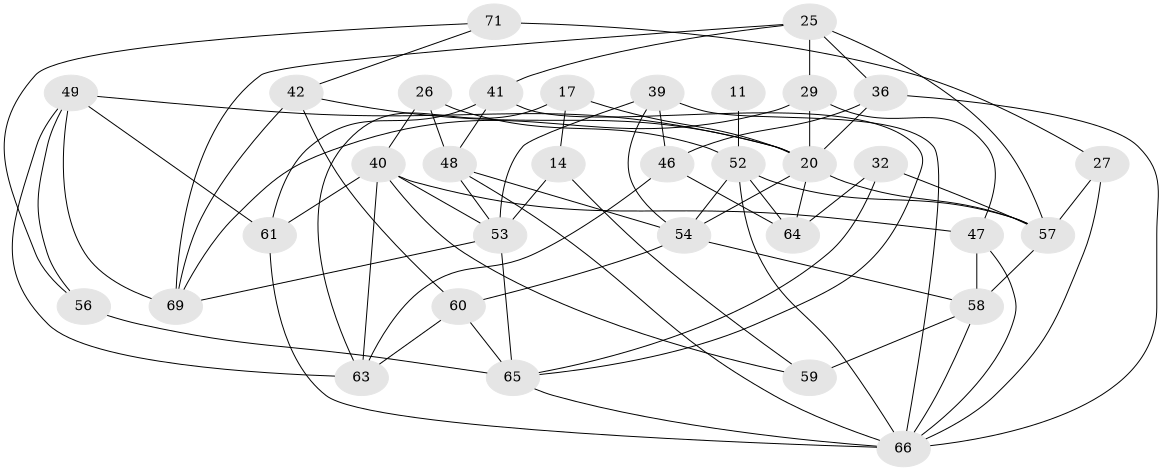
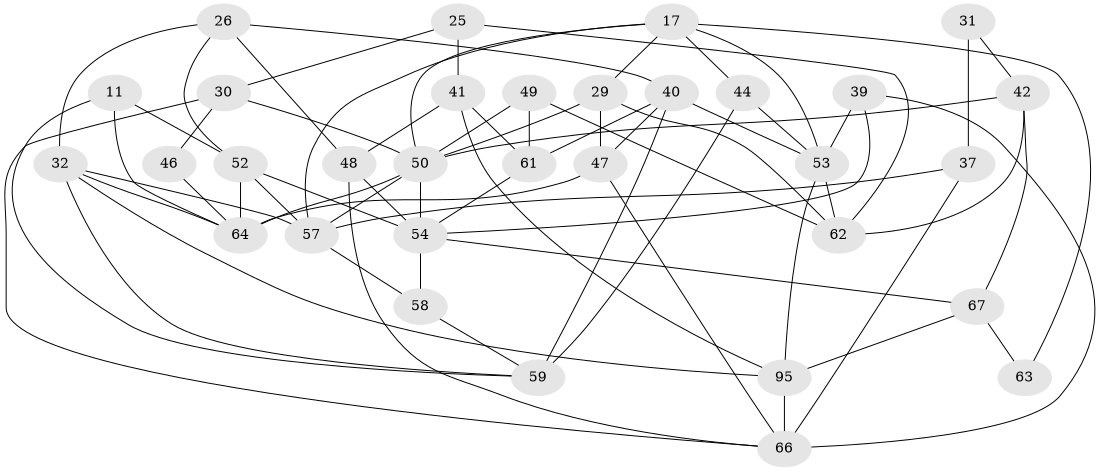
node "71": label "71" -> "31"
edge "26" -- "32": added
edge "25" -- "29": now "17" -- "29"
node "36": label "36" -> "30"
edge "25" -- "57": now "17" -- "57"
edge "39" -- "46": removed
node "14": label "14" -> "44"
node "20": label "20" -> "50"
node "27": label "27" -> "37"
edge "11" -- "64": added
edge "48" -- "53": now "17" -- "53"
edge "46" -- "63": removed
edge "40" -- "63": removed
edge "47" -- "58": now "47" -- "64"
node "56": removed
node "69": label "69" -> "62"
node "60": label "60" -> "67"
edge "52" -- "66": removed
edge "49" -- "63": removed
edge "11" -- "59": added
edge "32" -- "59": added
node "65": label "65" -> "95"
edge "58" -- "66": removed
edge "61" -- "66": now "61" -- "54"
